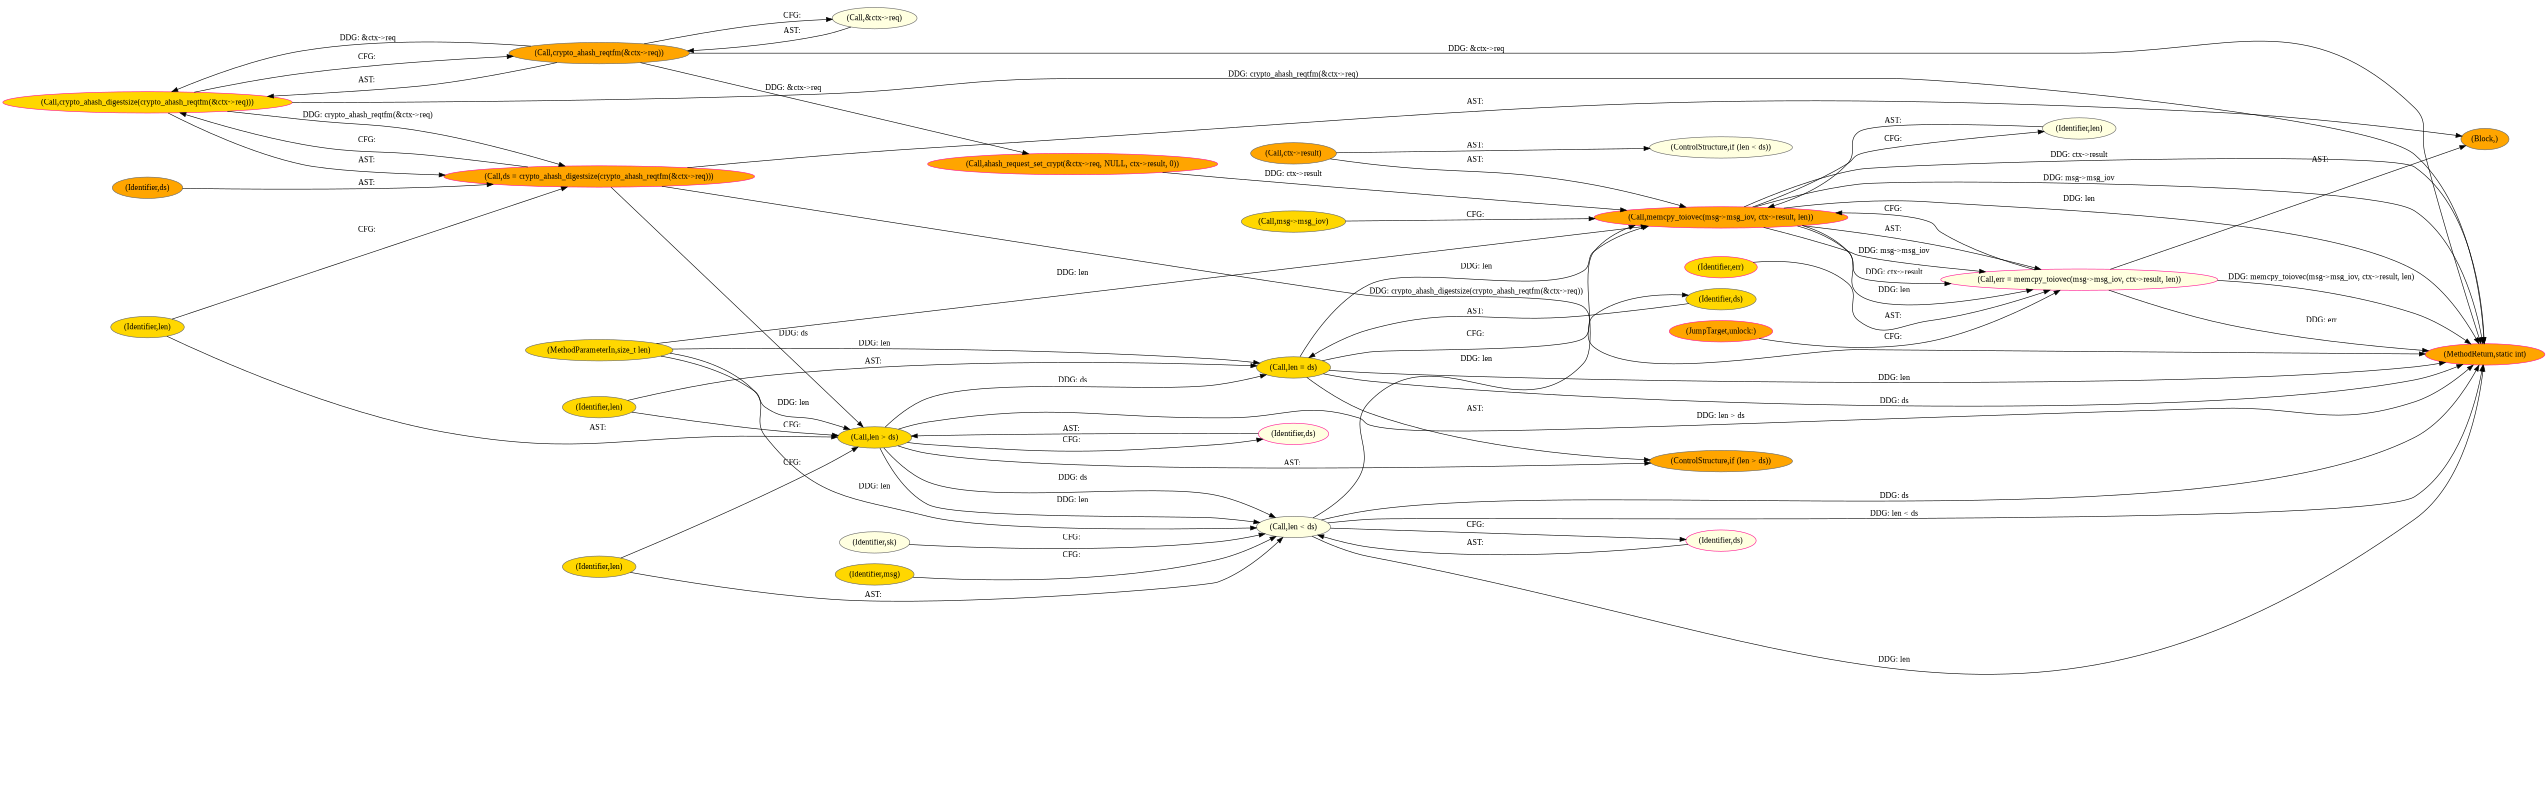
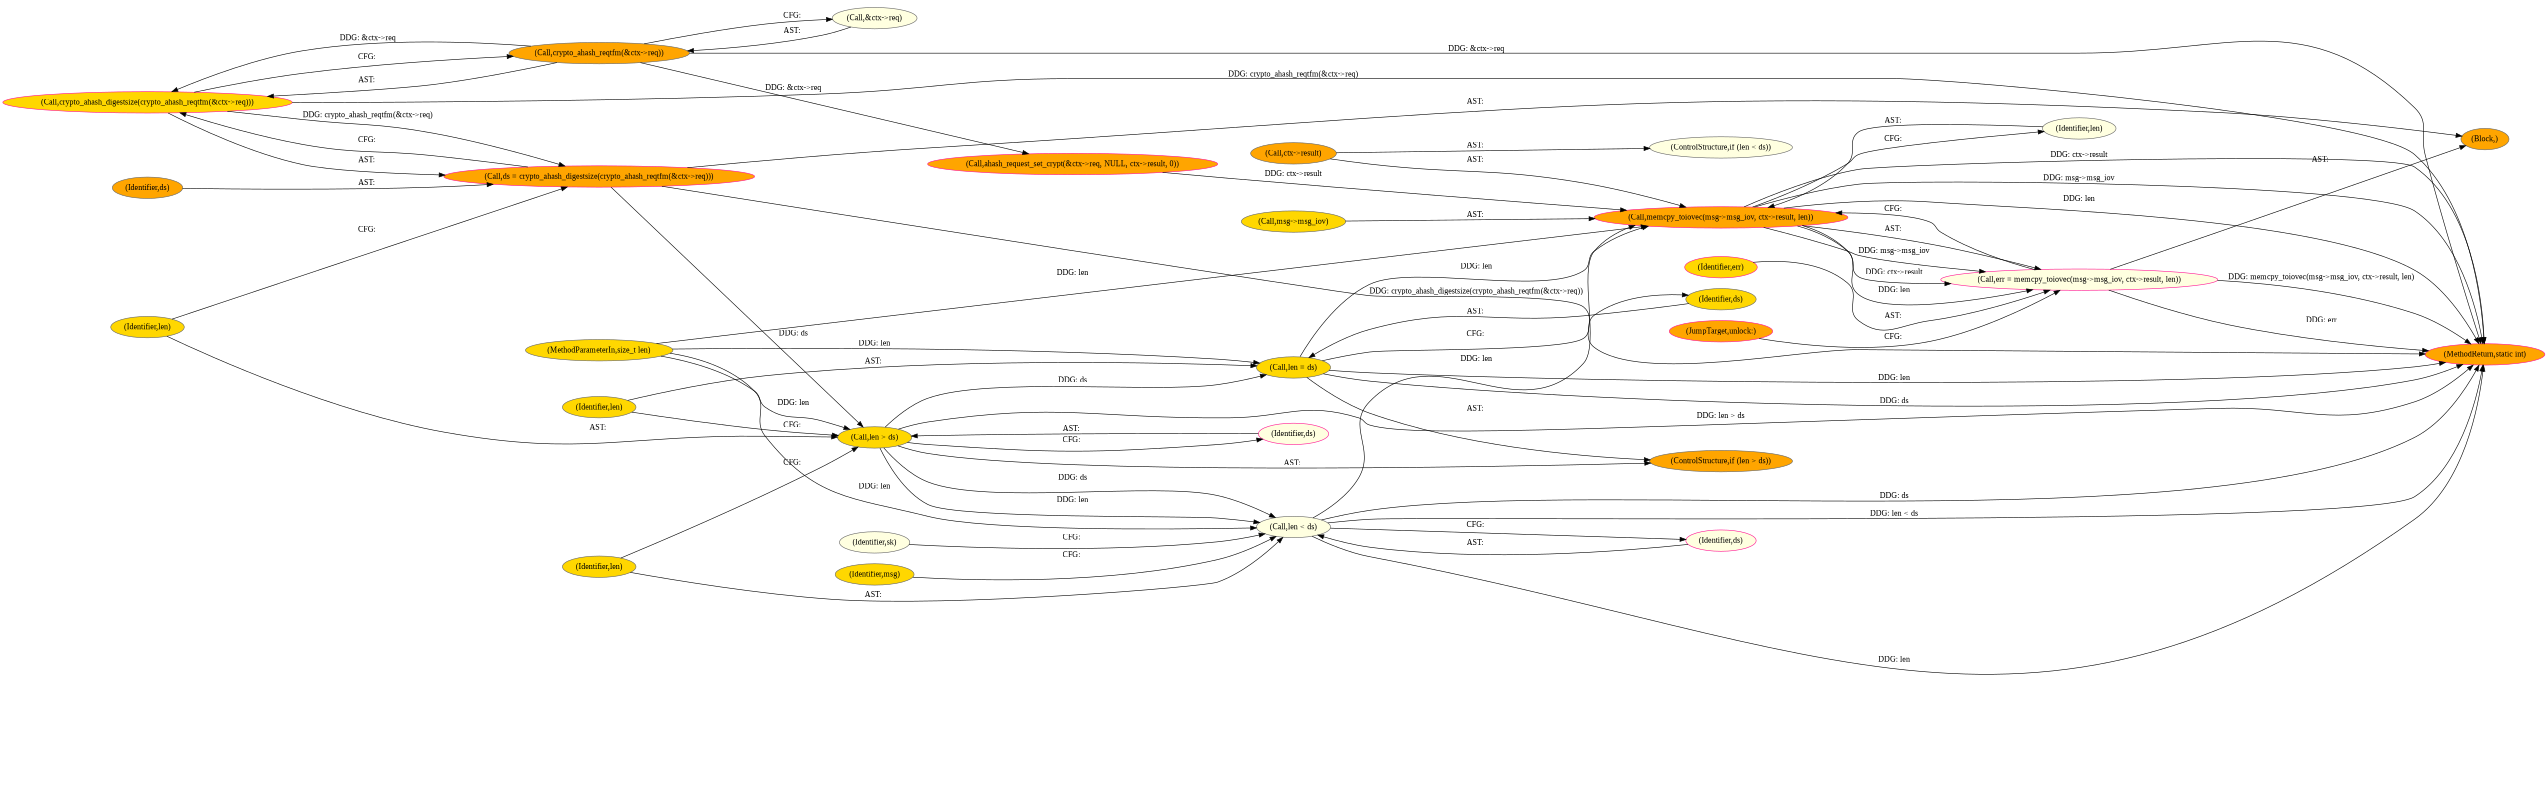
edge "(Call,msg->msg_iov)" -> "(Call,memcpy_toiovec(msg->msg_iov, ctx->result, len))": label "CFG: " -> "AST: "
